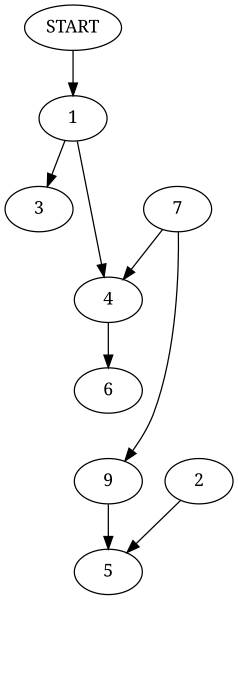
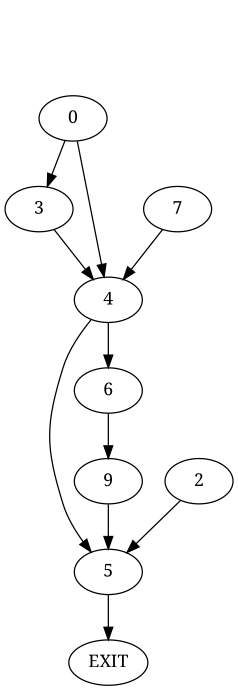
node "START": removed
node "1": label "1" -> "0"
edge "3" -> "4": added
edge "7" -> "9": now "6" -> "9"
edge "4" -> "5": added
node "EXIT": added
